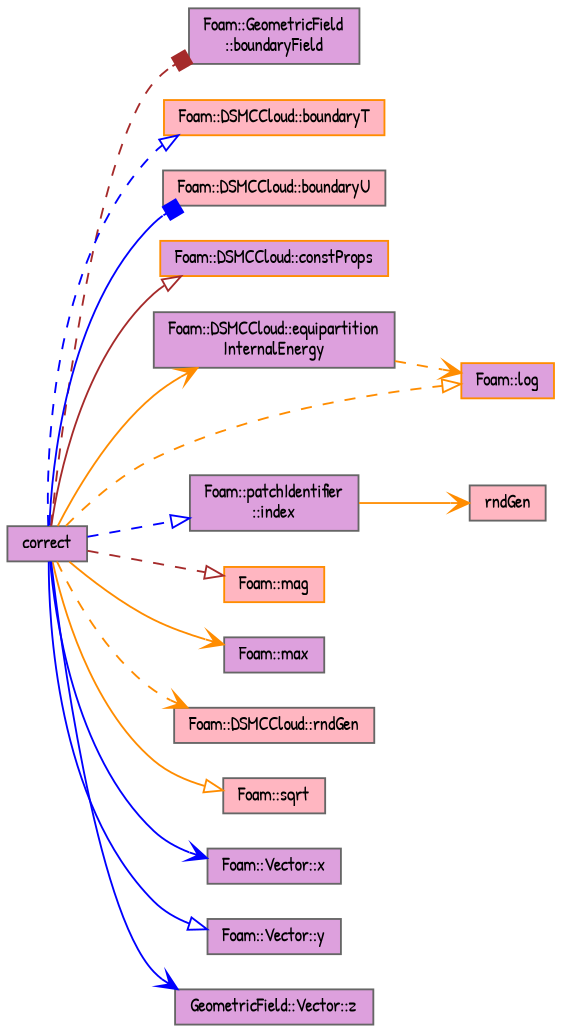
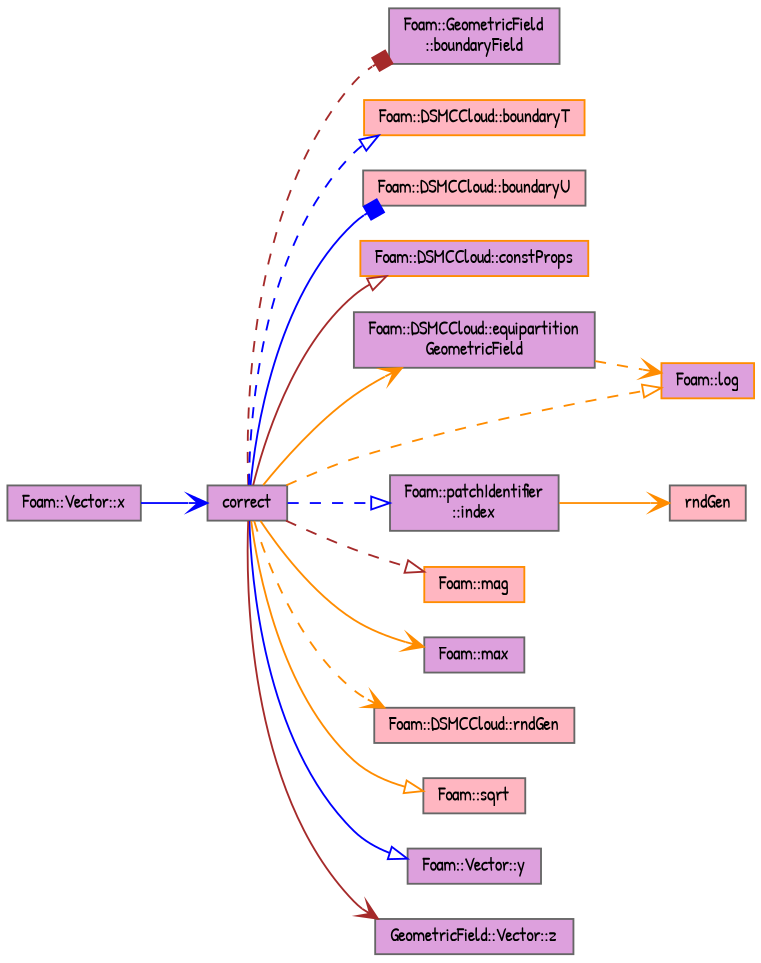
node "Foam::DSMCCloud::equipartition InternalEnergy": label "Foam::DSMCCloud::equipartition InternalEnergy" -> "Foam::DSMCCloud::equipartition GeometricField"
edge "correct" -> "Foam::Vector::x": reversed
edge "correct" -> "GeometricField::Vector::z": color blue -> brown
